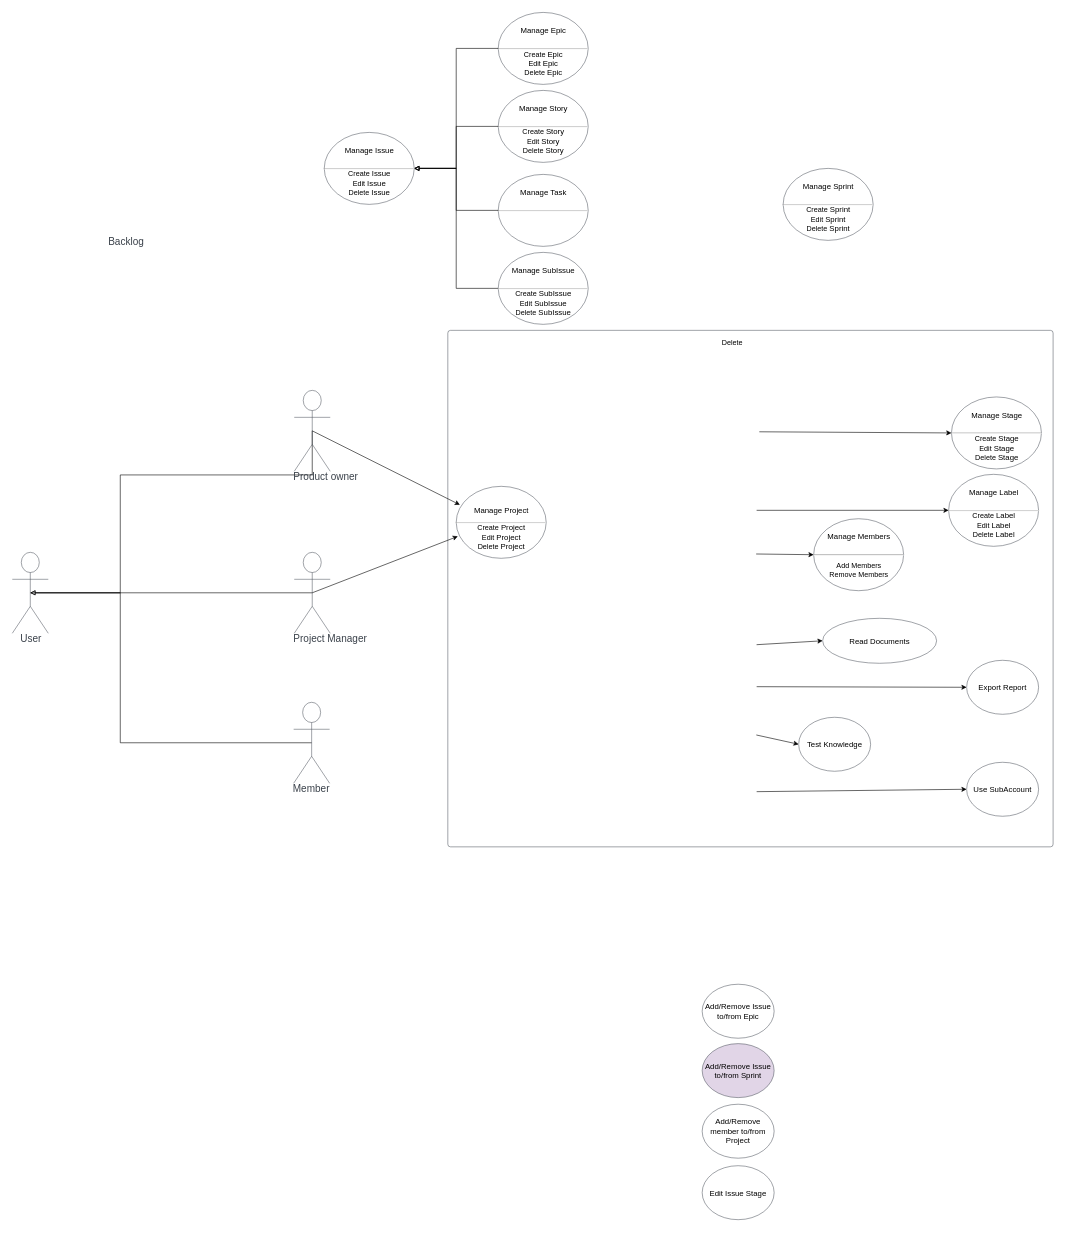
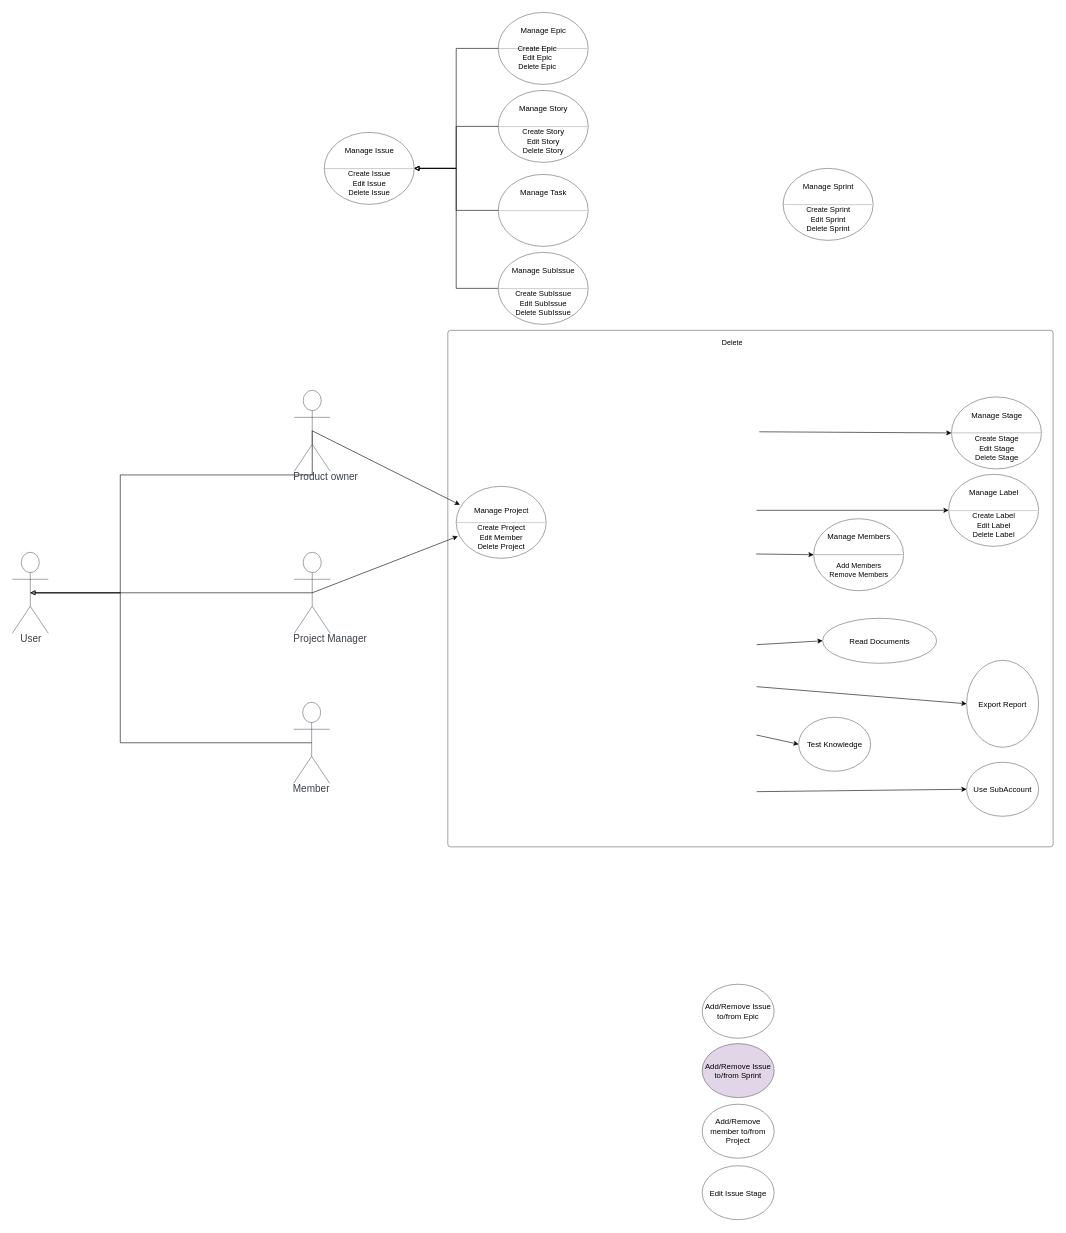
node "Create Epic Edit Epic Delete Epic": moved (543, 63) -> (537, 57)
node "Backlog": removed
node "Create Project Edit Project Delete Project": label "Create Project Edit Project Delete Project" -> "Create Project Edit Member Delete Project"
node "Export Report": size 72x54 -> 72x87
